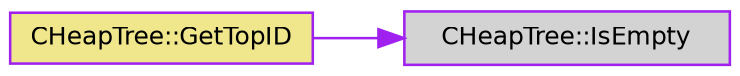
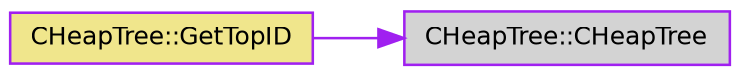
node "CHeapTree::IsEmpty": label "CHeapTree::IsEmpty" -> "CHeapTree::CHeapTree"
